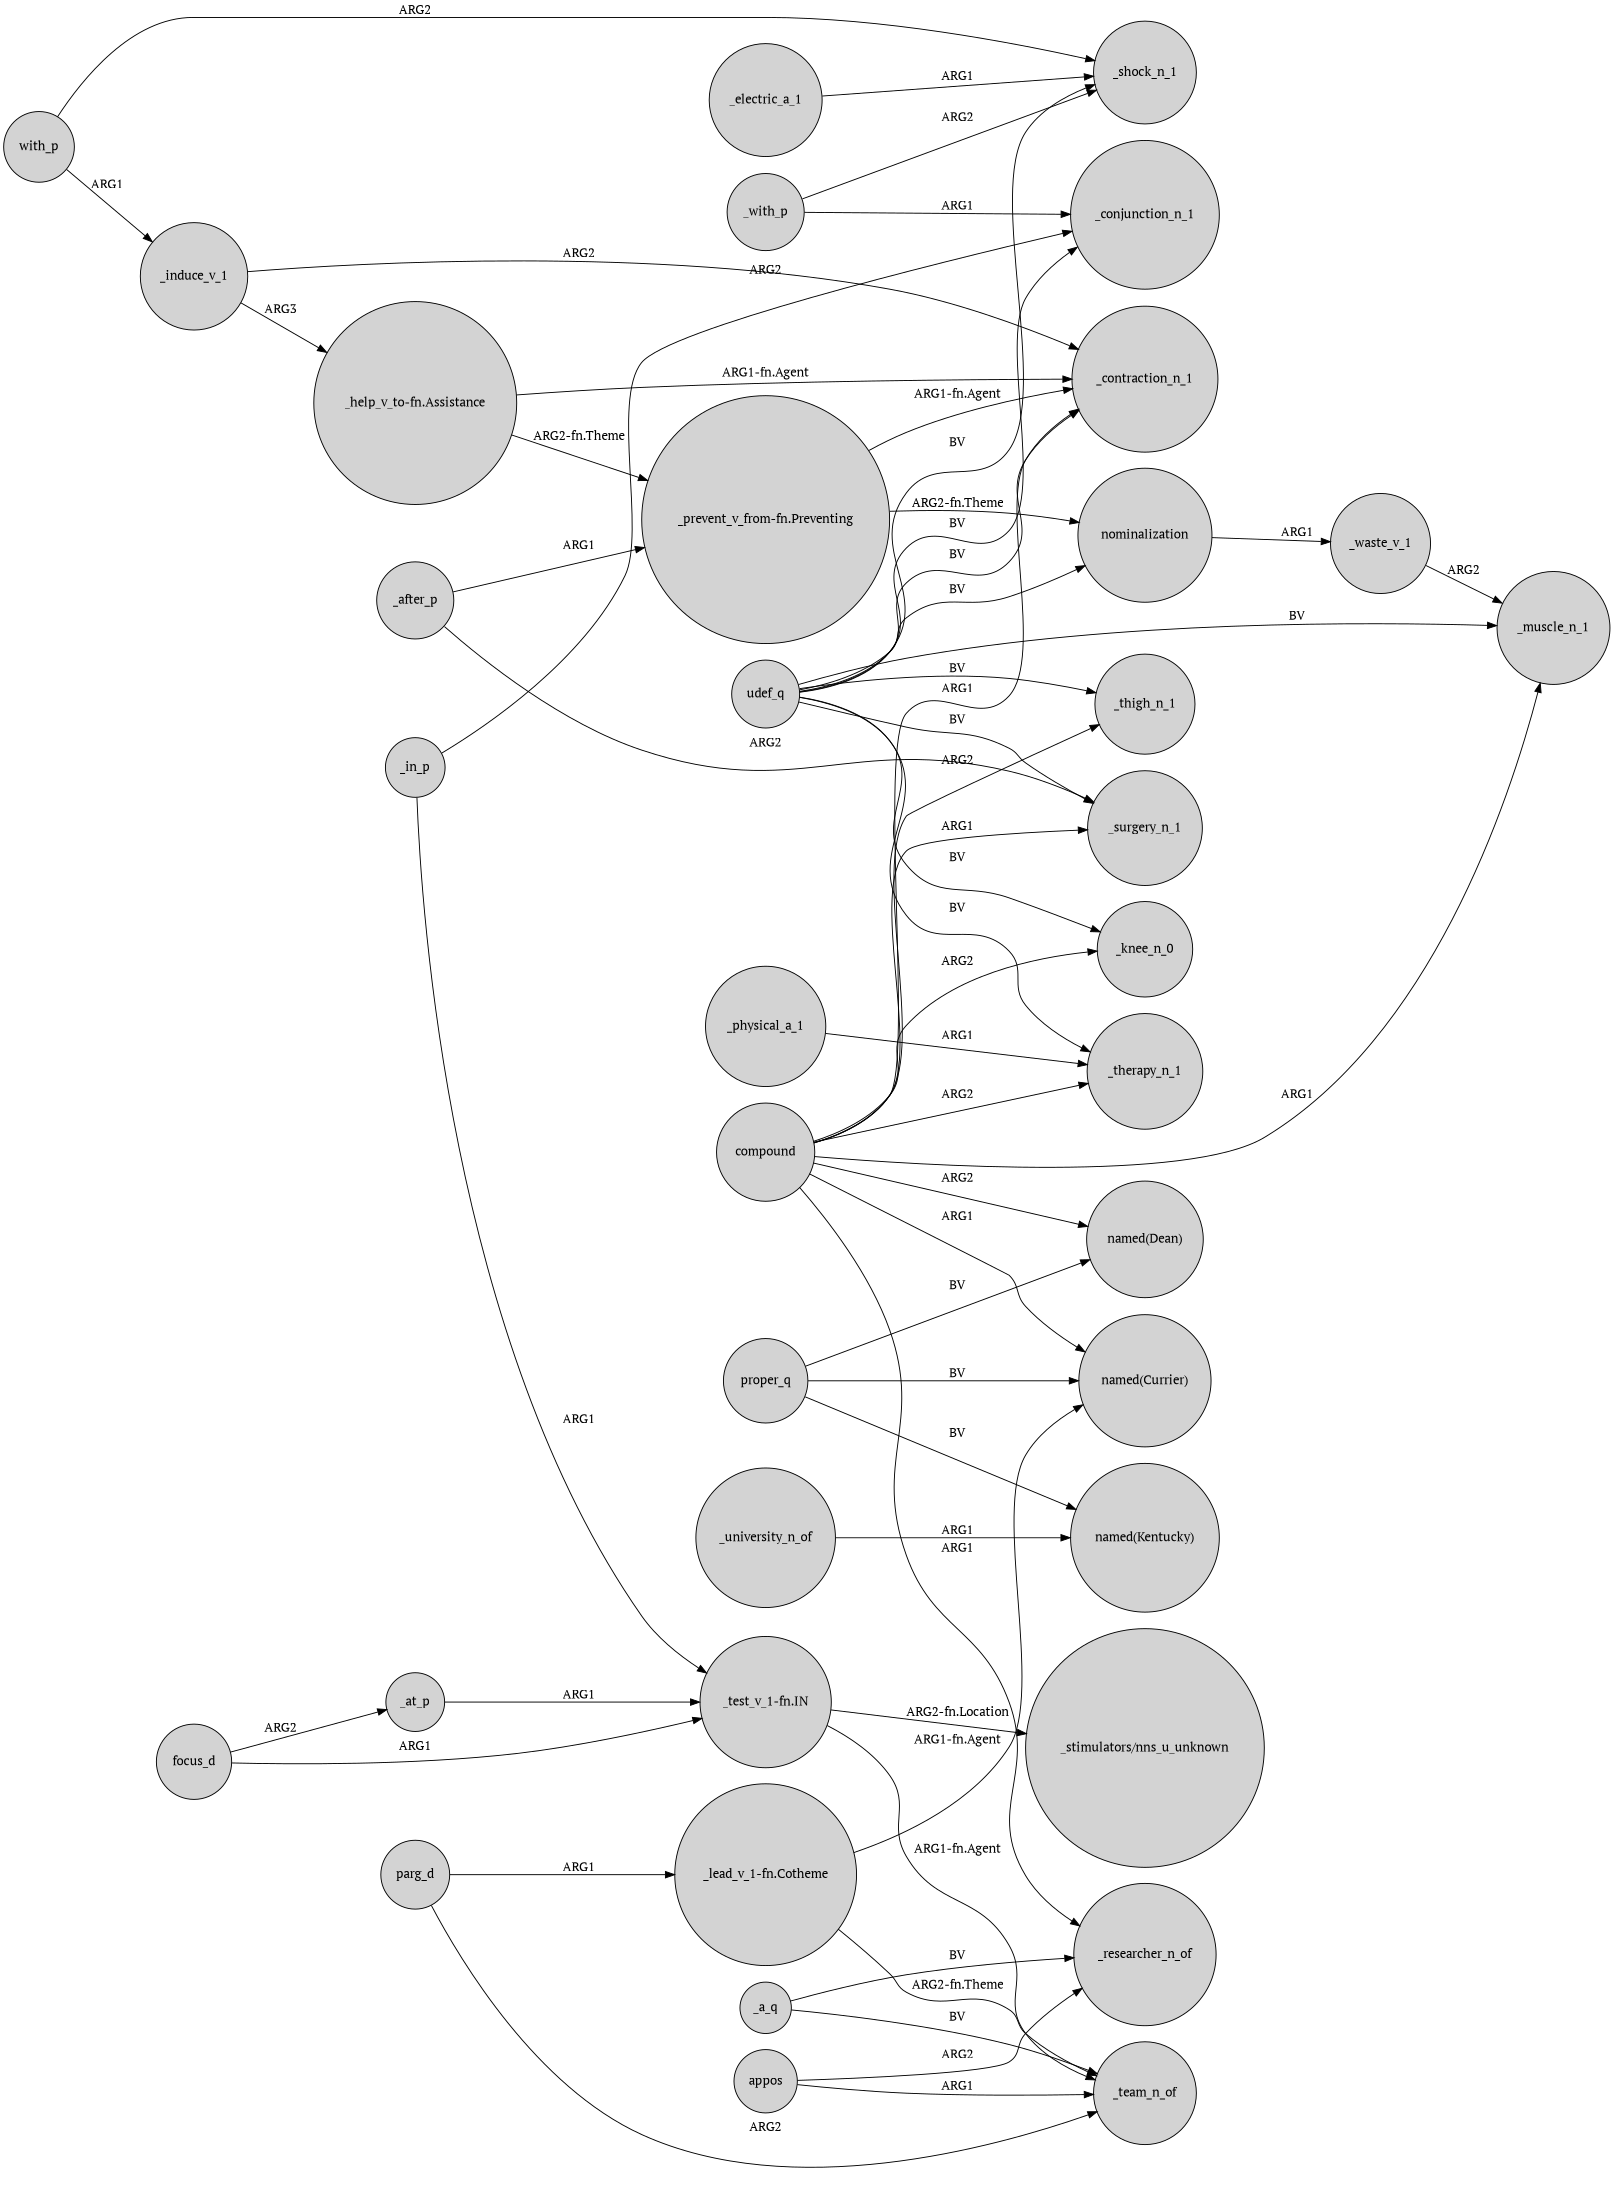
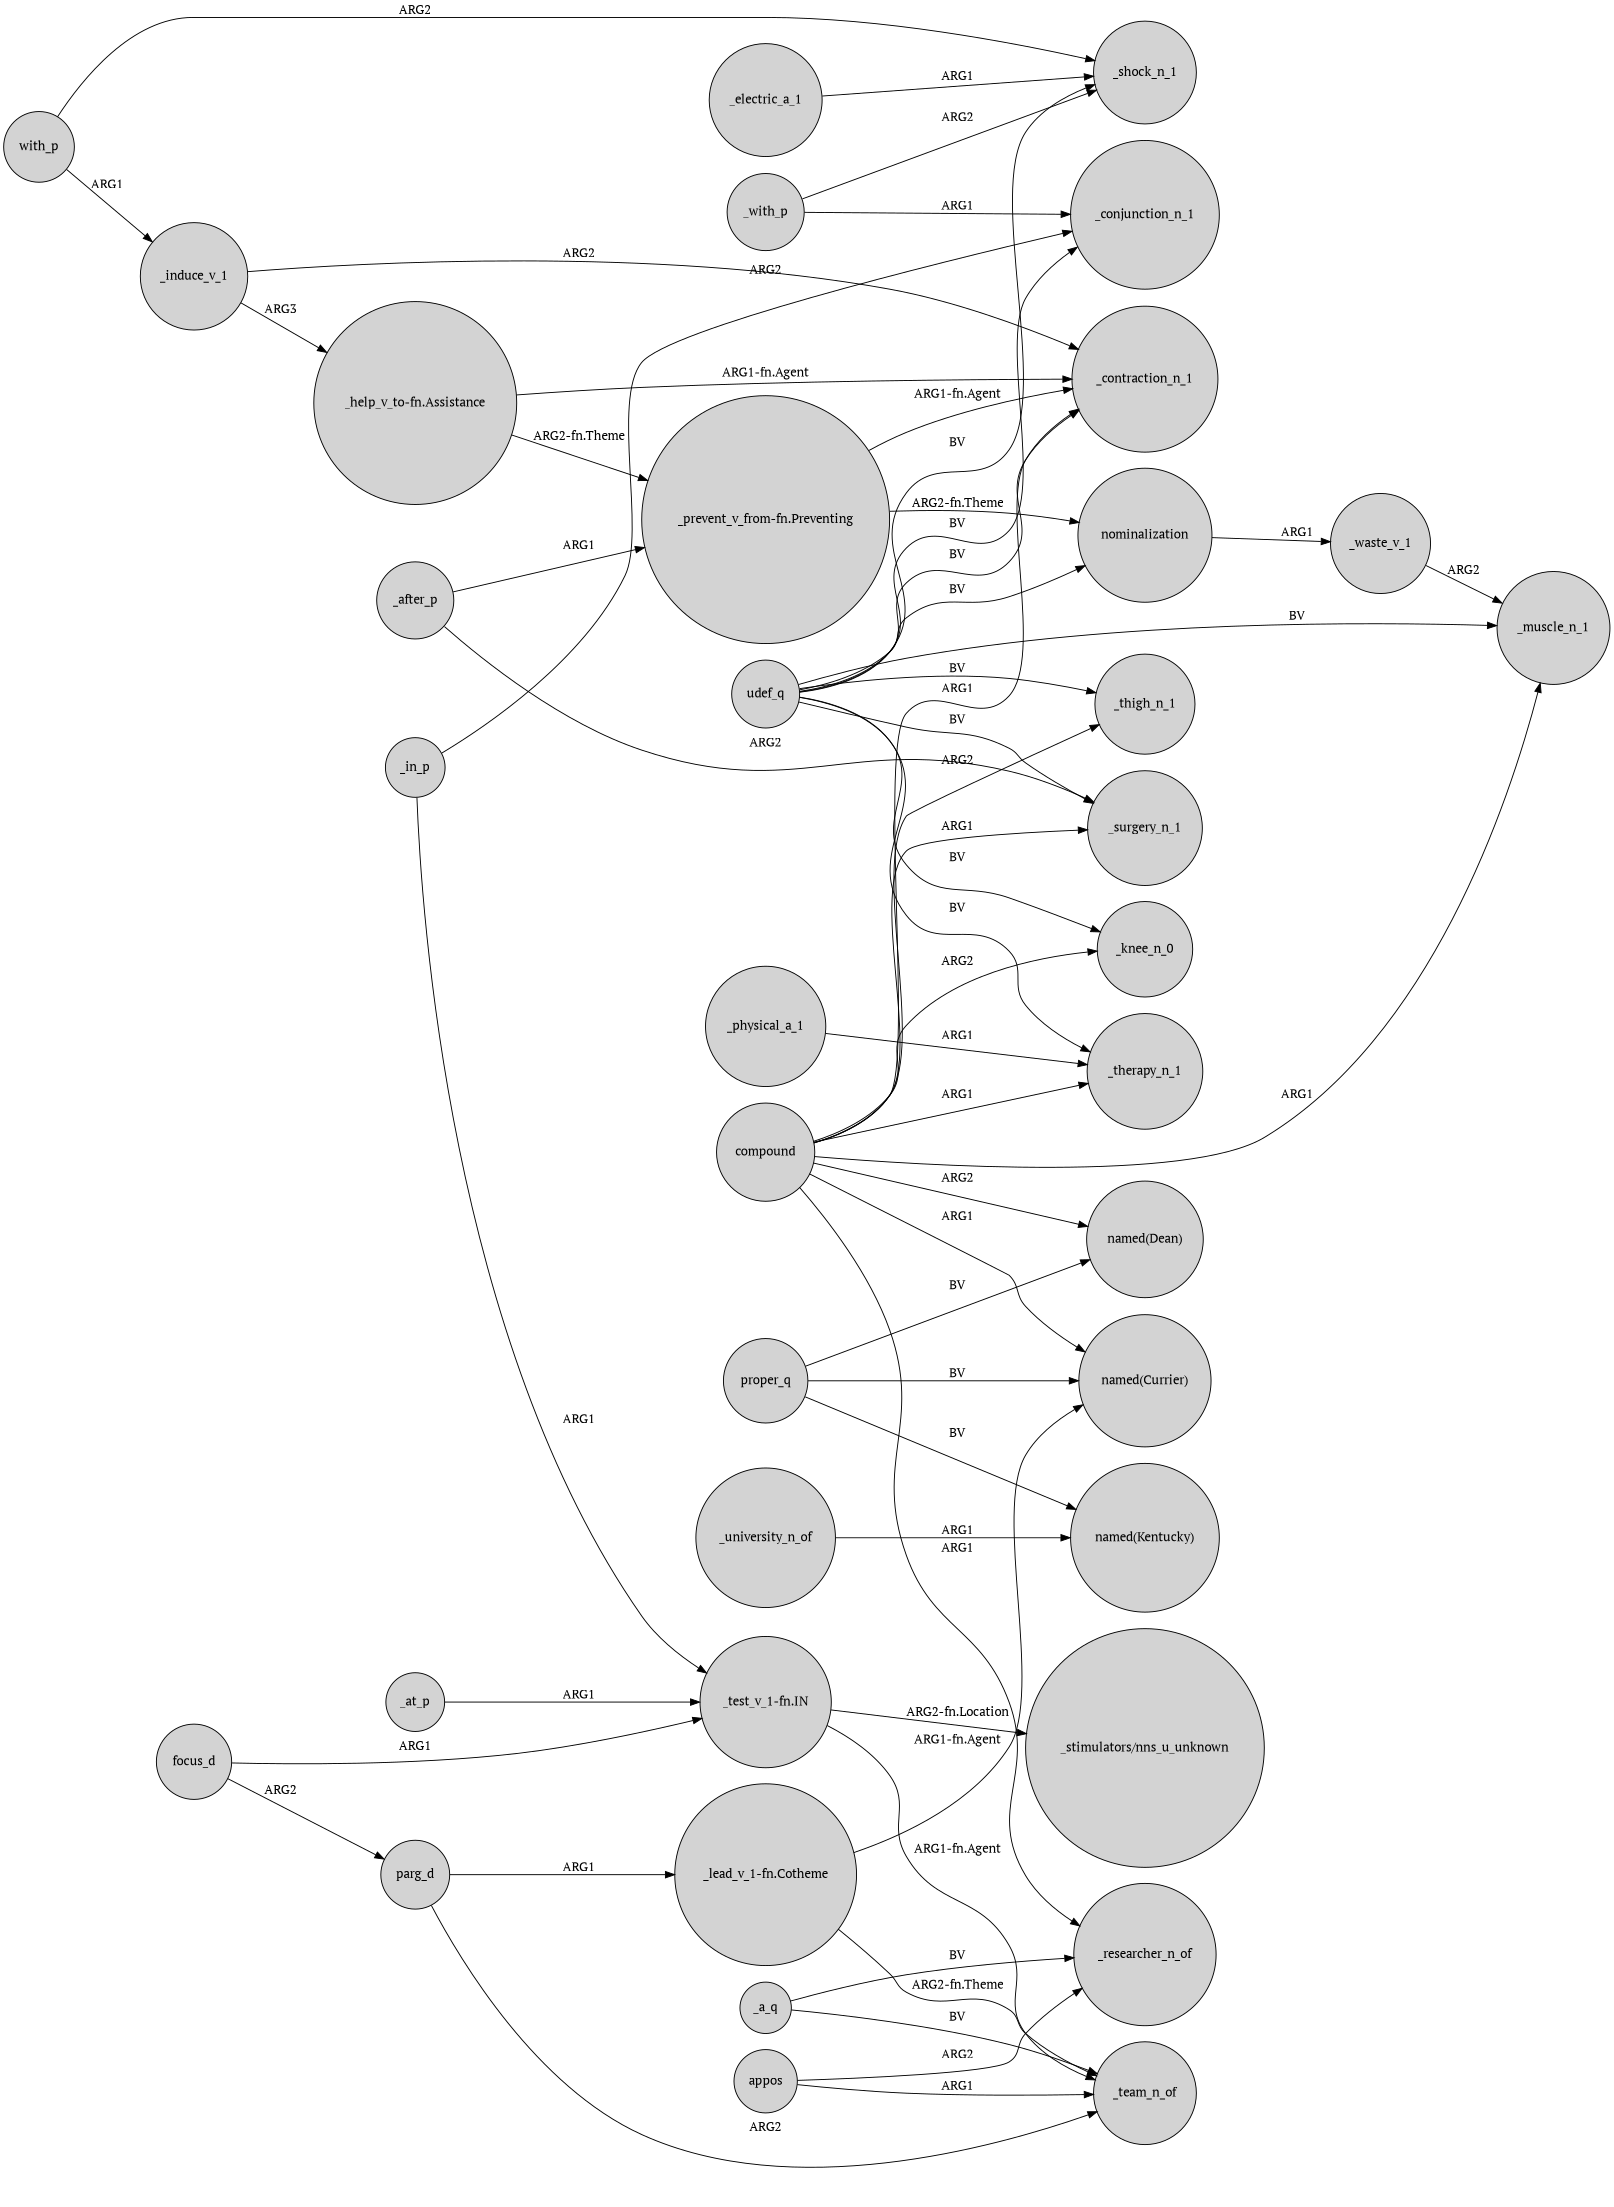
edge "compound" -> "_therapy_n_1": label "ARG2" -> "ARG1"
edge "focus_d" -> "_at_p": now "focus_d" -> "parg_d"
